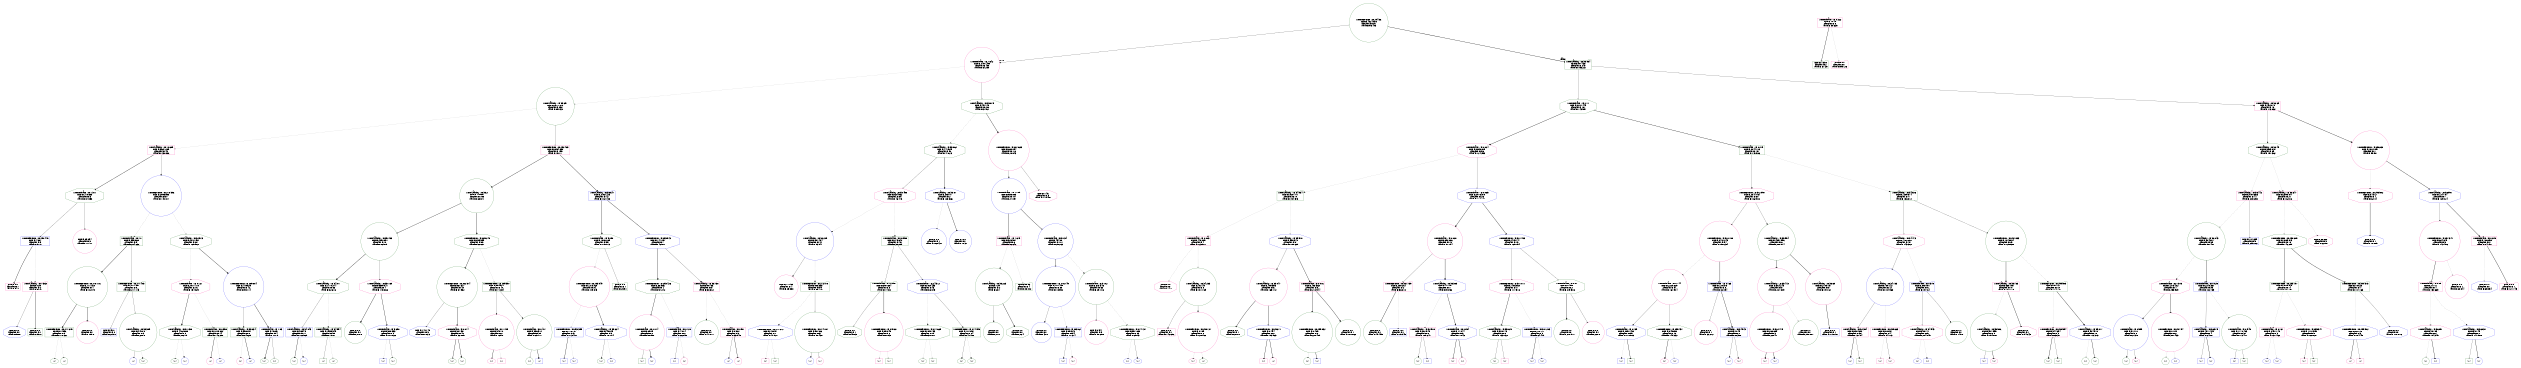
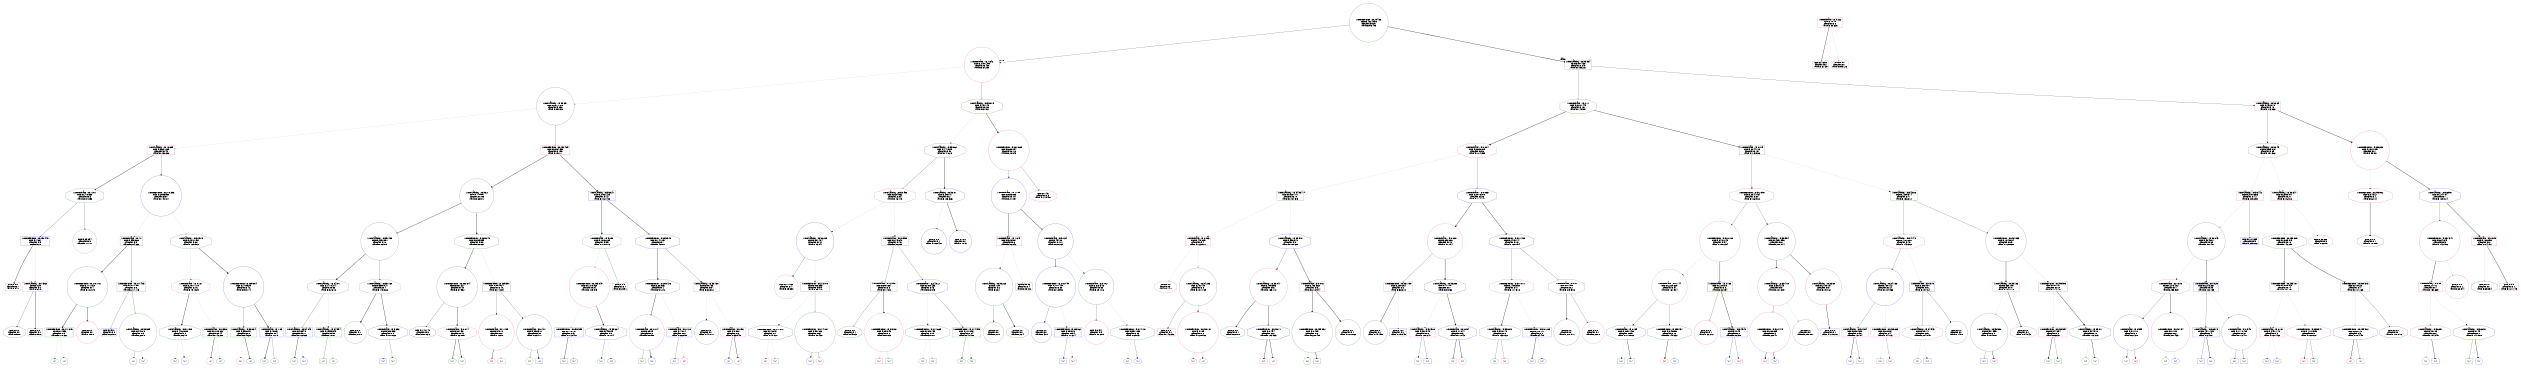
node "WOA_TEMP_K <= 290.448 mse = 4.667 samples = 3 value = 57.0": label "WOA_TEMP_K <= 290.448 mse = 4.667 samples = 3 value = 57.0" -> "WOA_TEMP_K <= 290.448 mse = 4.667 samples = 3 mse = 57.0"
node "mse = 0.0 samples = 1 value = 58.0": color blue -> darkgreen
